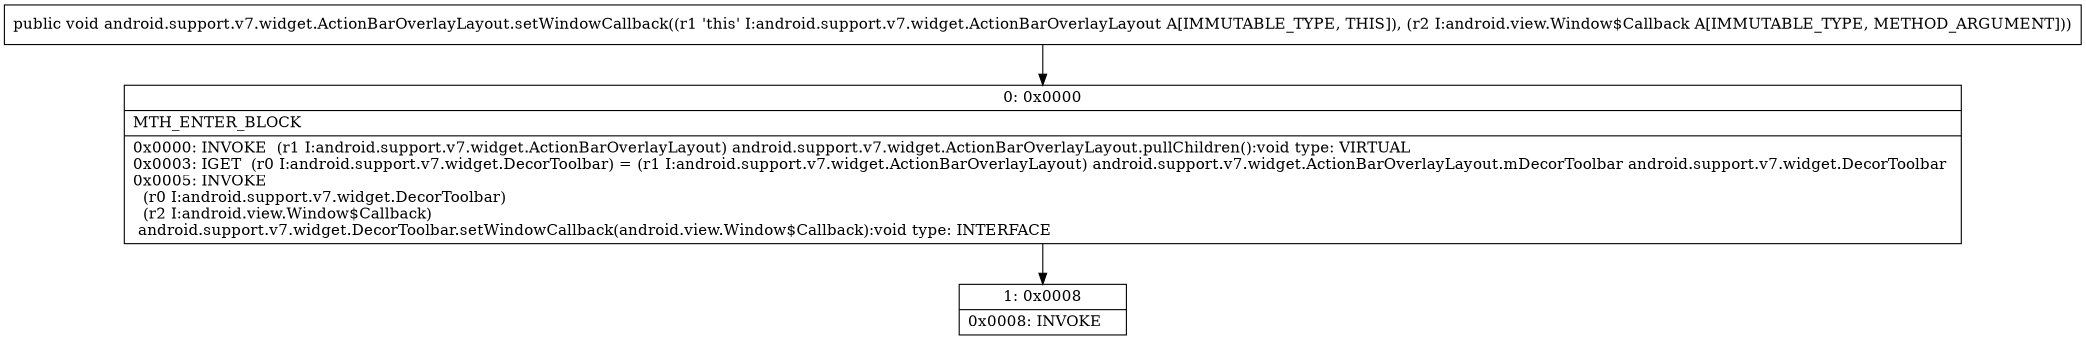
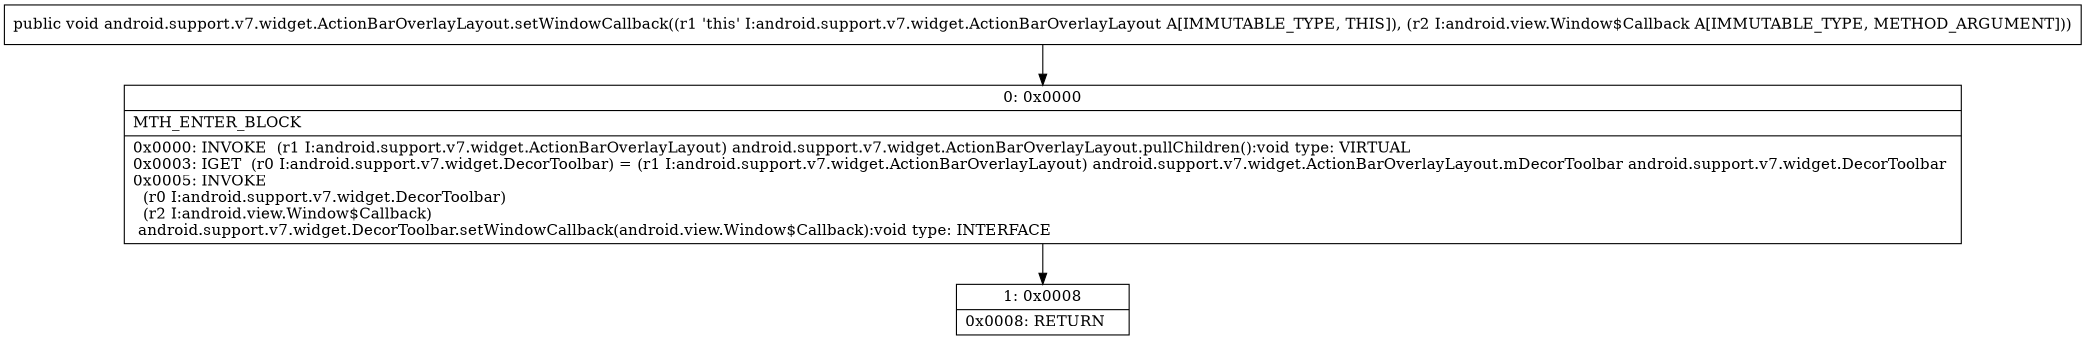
node "1: 0x0008": text "0x0008: INVOKE" -> "0x0008: RETURN"
